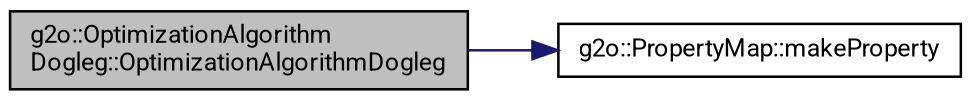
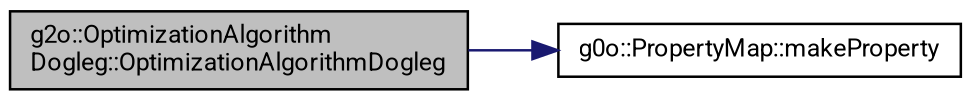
node "g2o::PropertyMap::makeProperty": label "g2o::PropertyMap::makeProperty" -> "g0o::PropertyMap::makeProperty"
